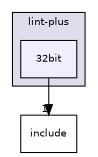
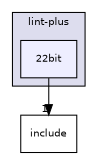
node "32bit": label "32bit" -> "22bit"
